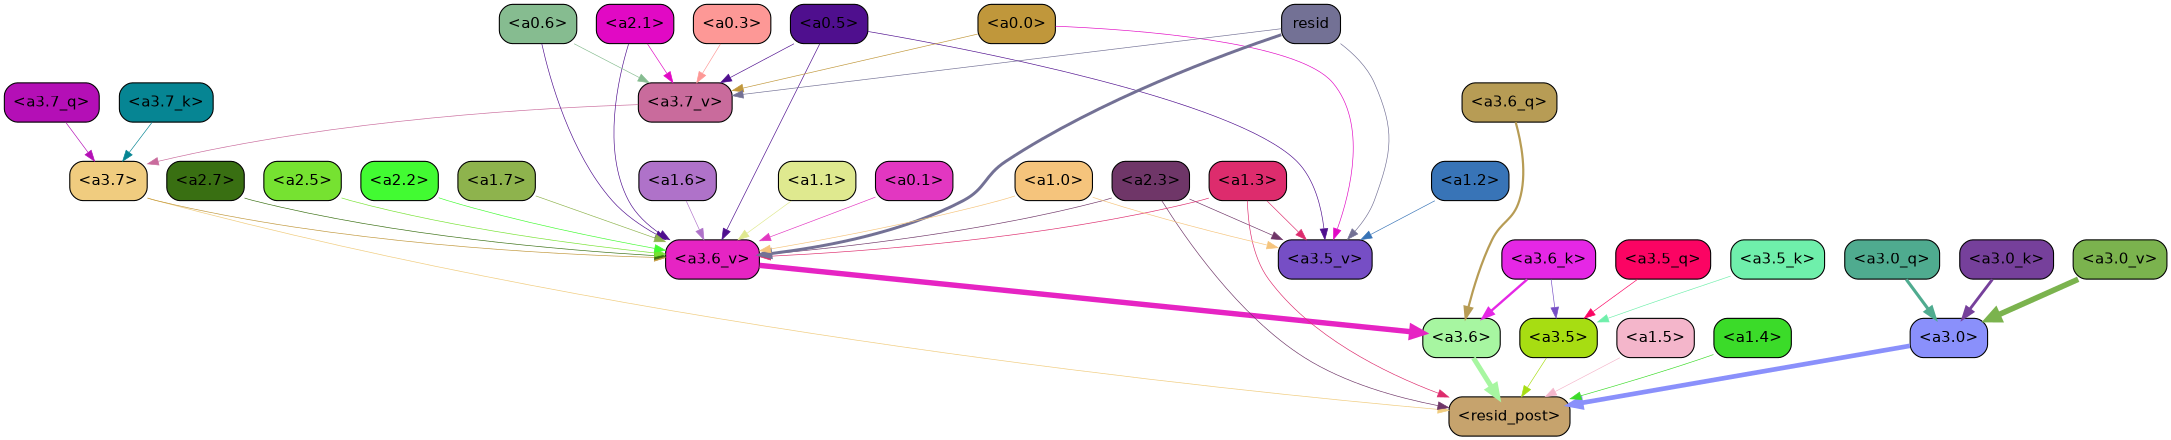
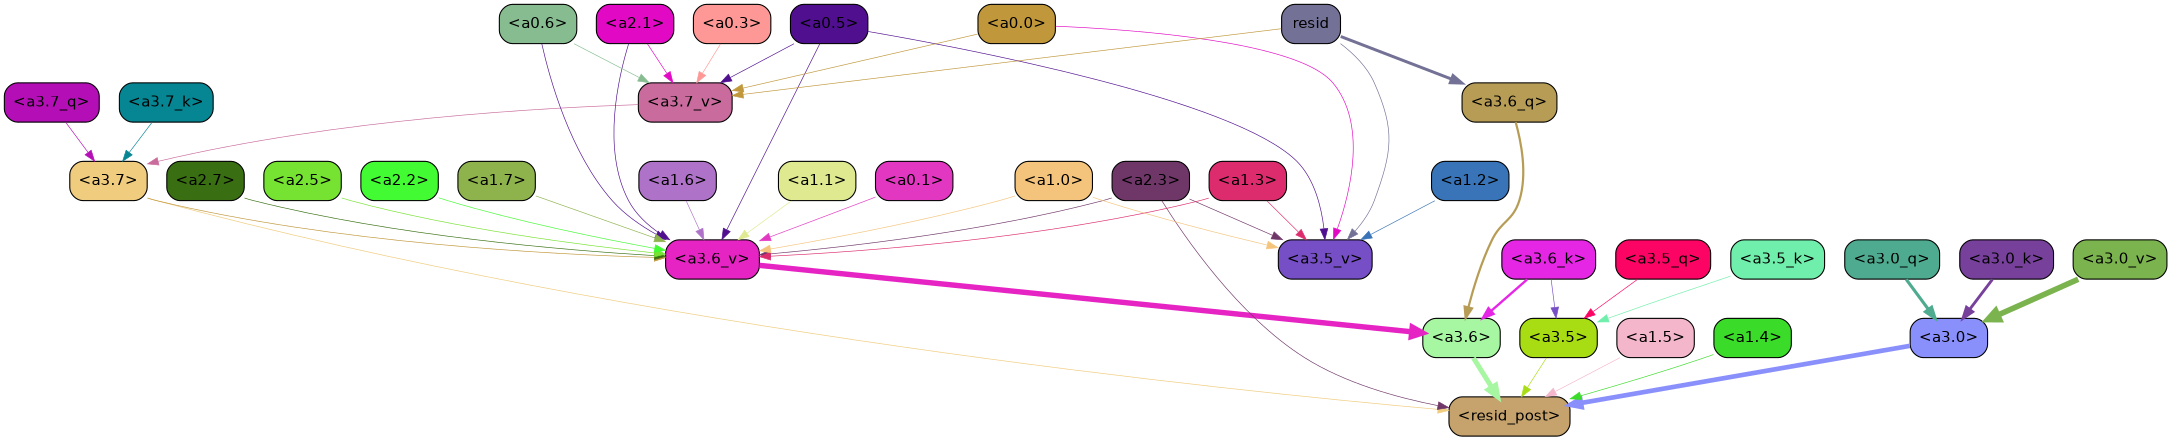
edge "resid" -> "<a3.7_v>": color #737195 -> #c0973b
edge "resid" -> "<a3.6_v>": now "resid" -> "<a3.6_q>"
edge "<a1.3>" -> "<resid_post>": removed
